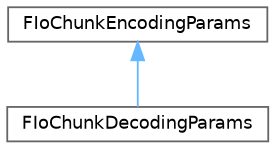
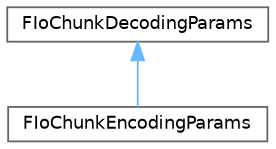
edge "FIoChunkDecodingParams" -> "FIoChunkEncodingParams": reversed
